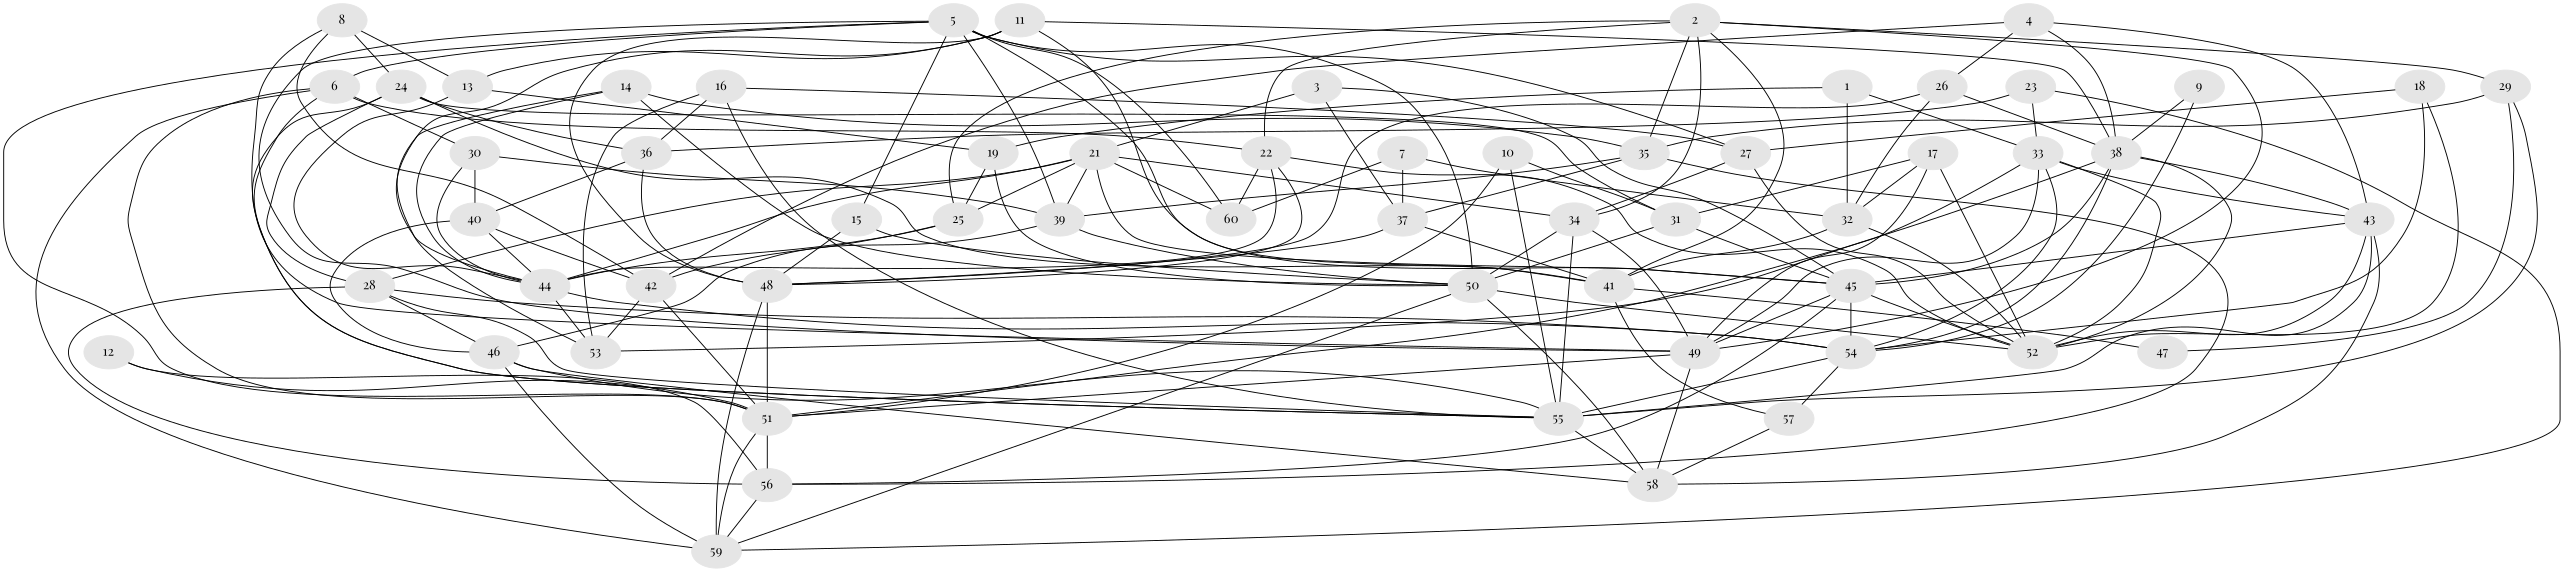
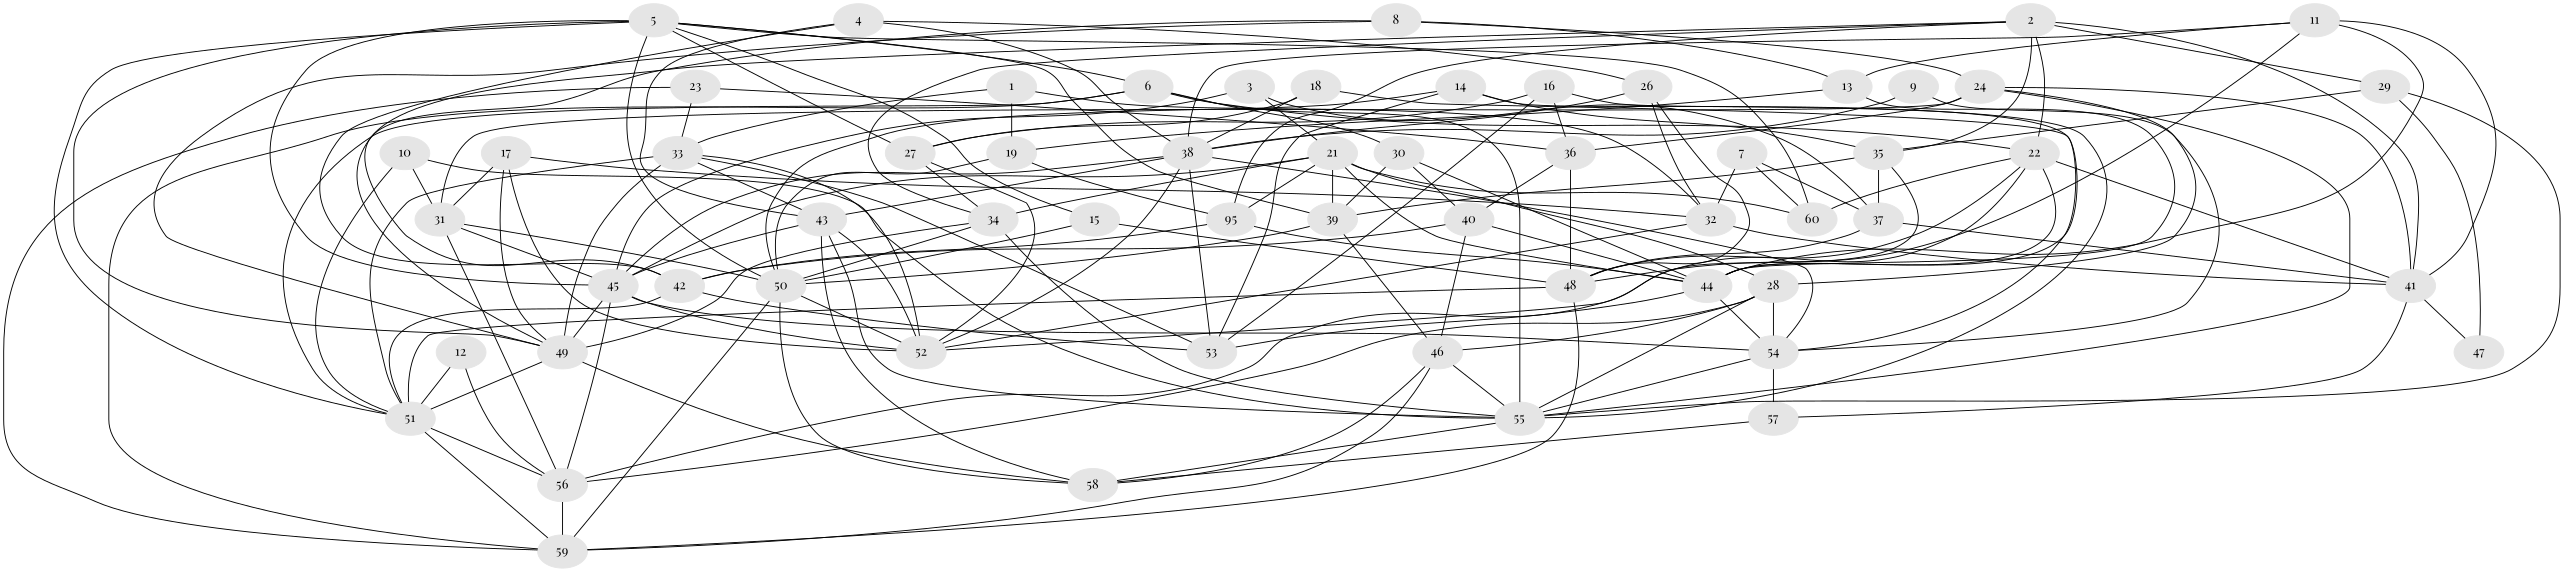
edge "22" -- "41": added
node "25": label "25" -> "95"
edge "33" -- "54": now "33" -- "53"
edge "18" -- "52": now "18" -- "38"
edge "31" -- "56": added
